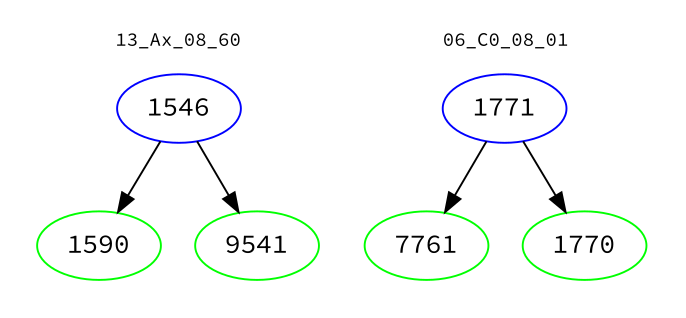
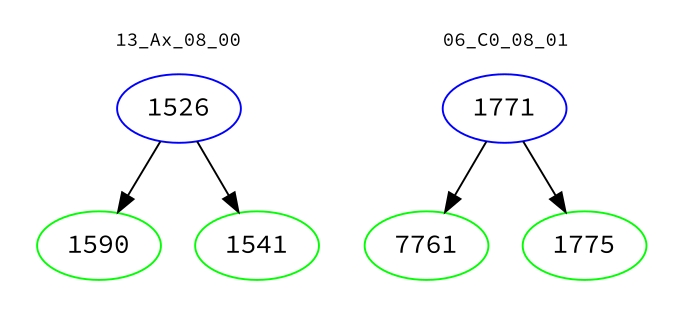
cluster "13_Ax_08_60": label "13_Ax_08_60" -> "13_Ax_08_00"
node "1546": label "1546" -> "1526"
node "9541": label "9541" -> "1541"
node "1770": label "1770" -> "1775"
